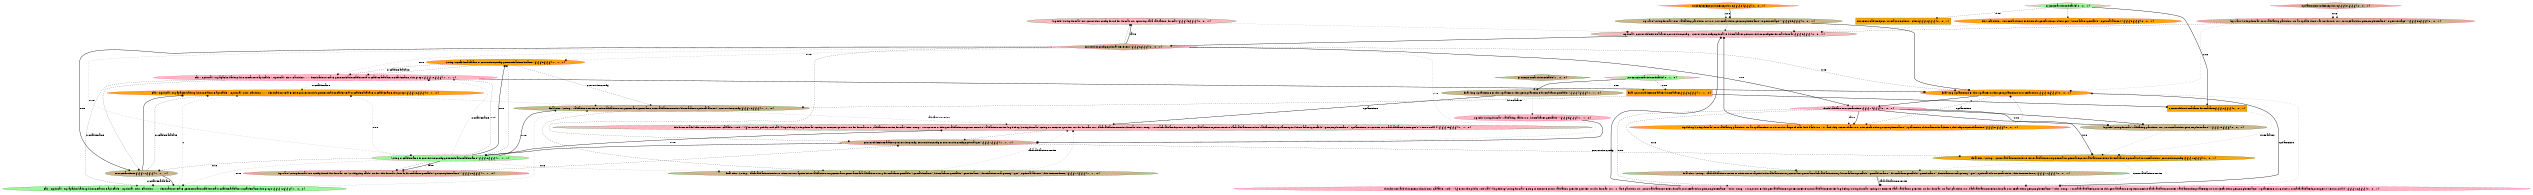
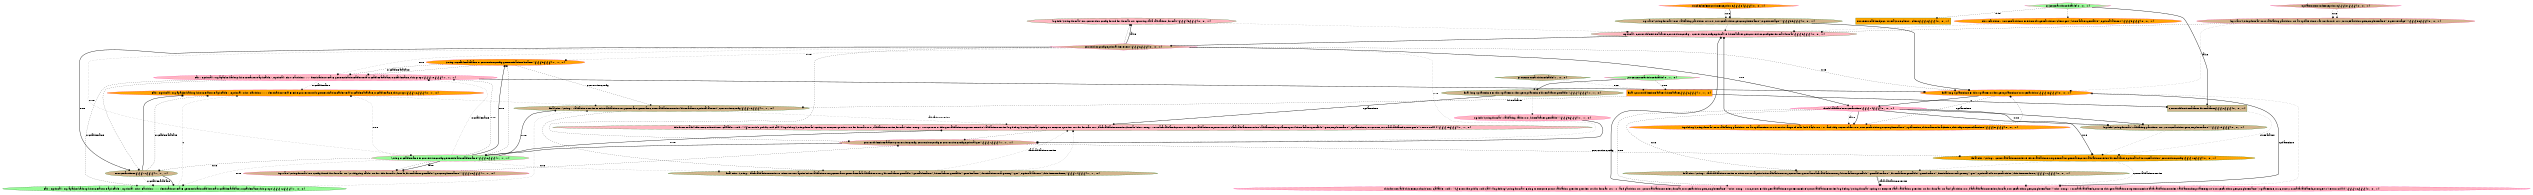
edge "processPartitionedTable['0', '0', '1']" -> "ConvertibleHiveDataset hiveDataset@@@2@@@['0', '0', '1']": label "true" -> "false"
node "ConvertibleHiveDataset hiveDataset@@@2@@@['0', '0', '1']": fillcolor orange -> tan
